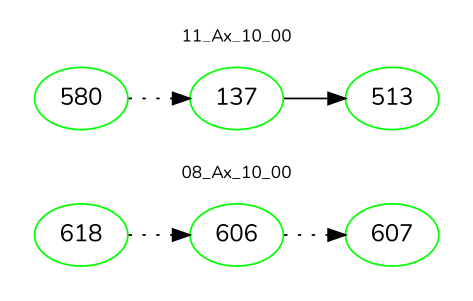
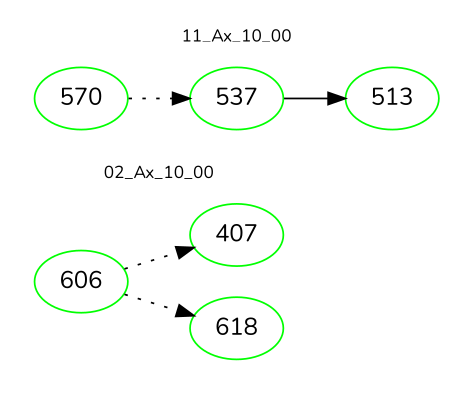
node "580": label "580" -> "570"
node "137": label "137" -> "537"
cluster "08_Ax_10_00": label "08_Ax_10_00" -> "02_Ax_10_00"
edge "618" -> "606": reversed
node "607": label "607" -> "407"
